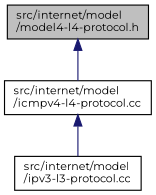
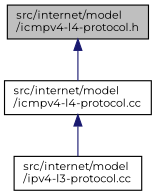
node "src/internet/model /model4-l4-protocol.h": label "src/internet/model /model4-l4-protocol.h" -> "src/internet/model /icmpv4-l4-protocol.h"
node "src/internet/model /ipv3-l3-protocol.cc": label "src/internet/model /ipv3-l3-protocol.cc" -> "src/internet/model /ipv4-l3-protocol.cc"
